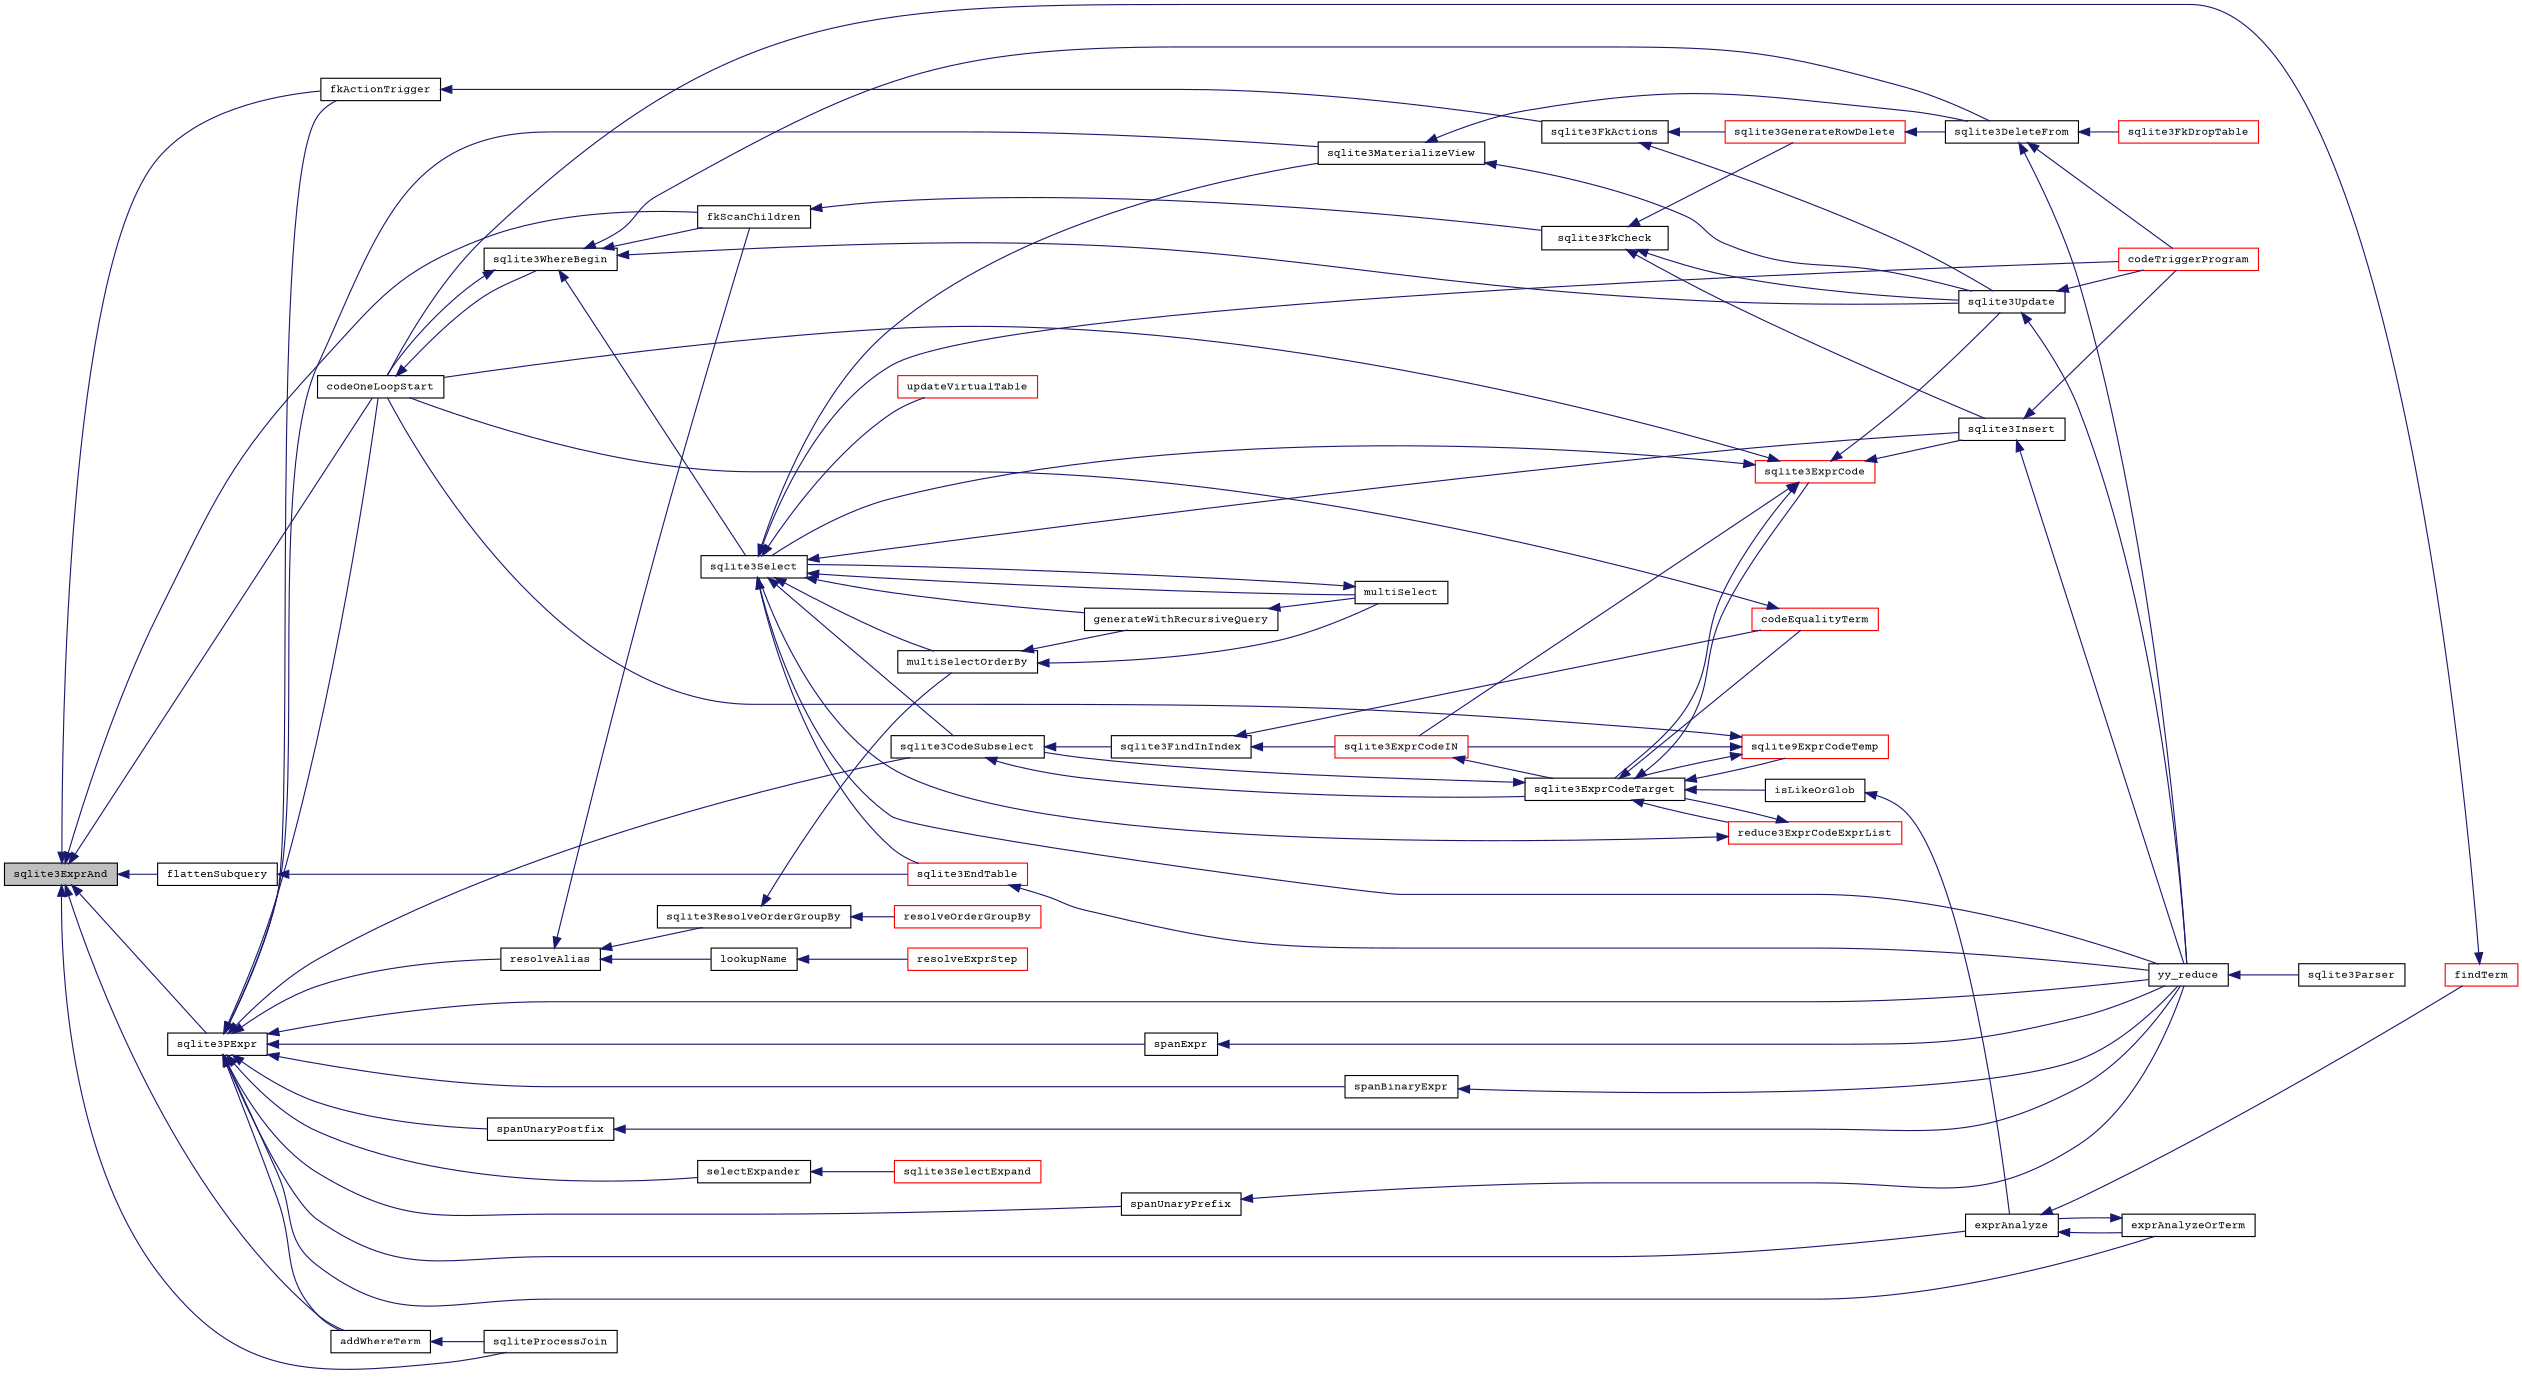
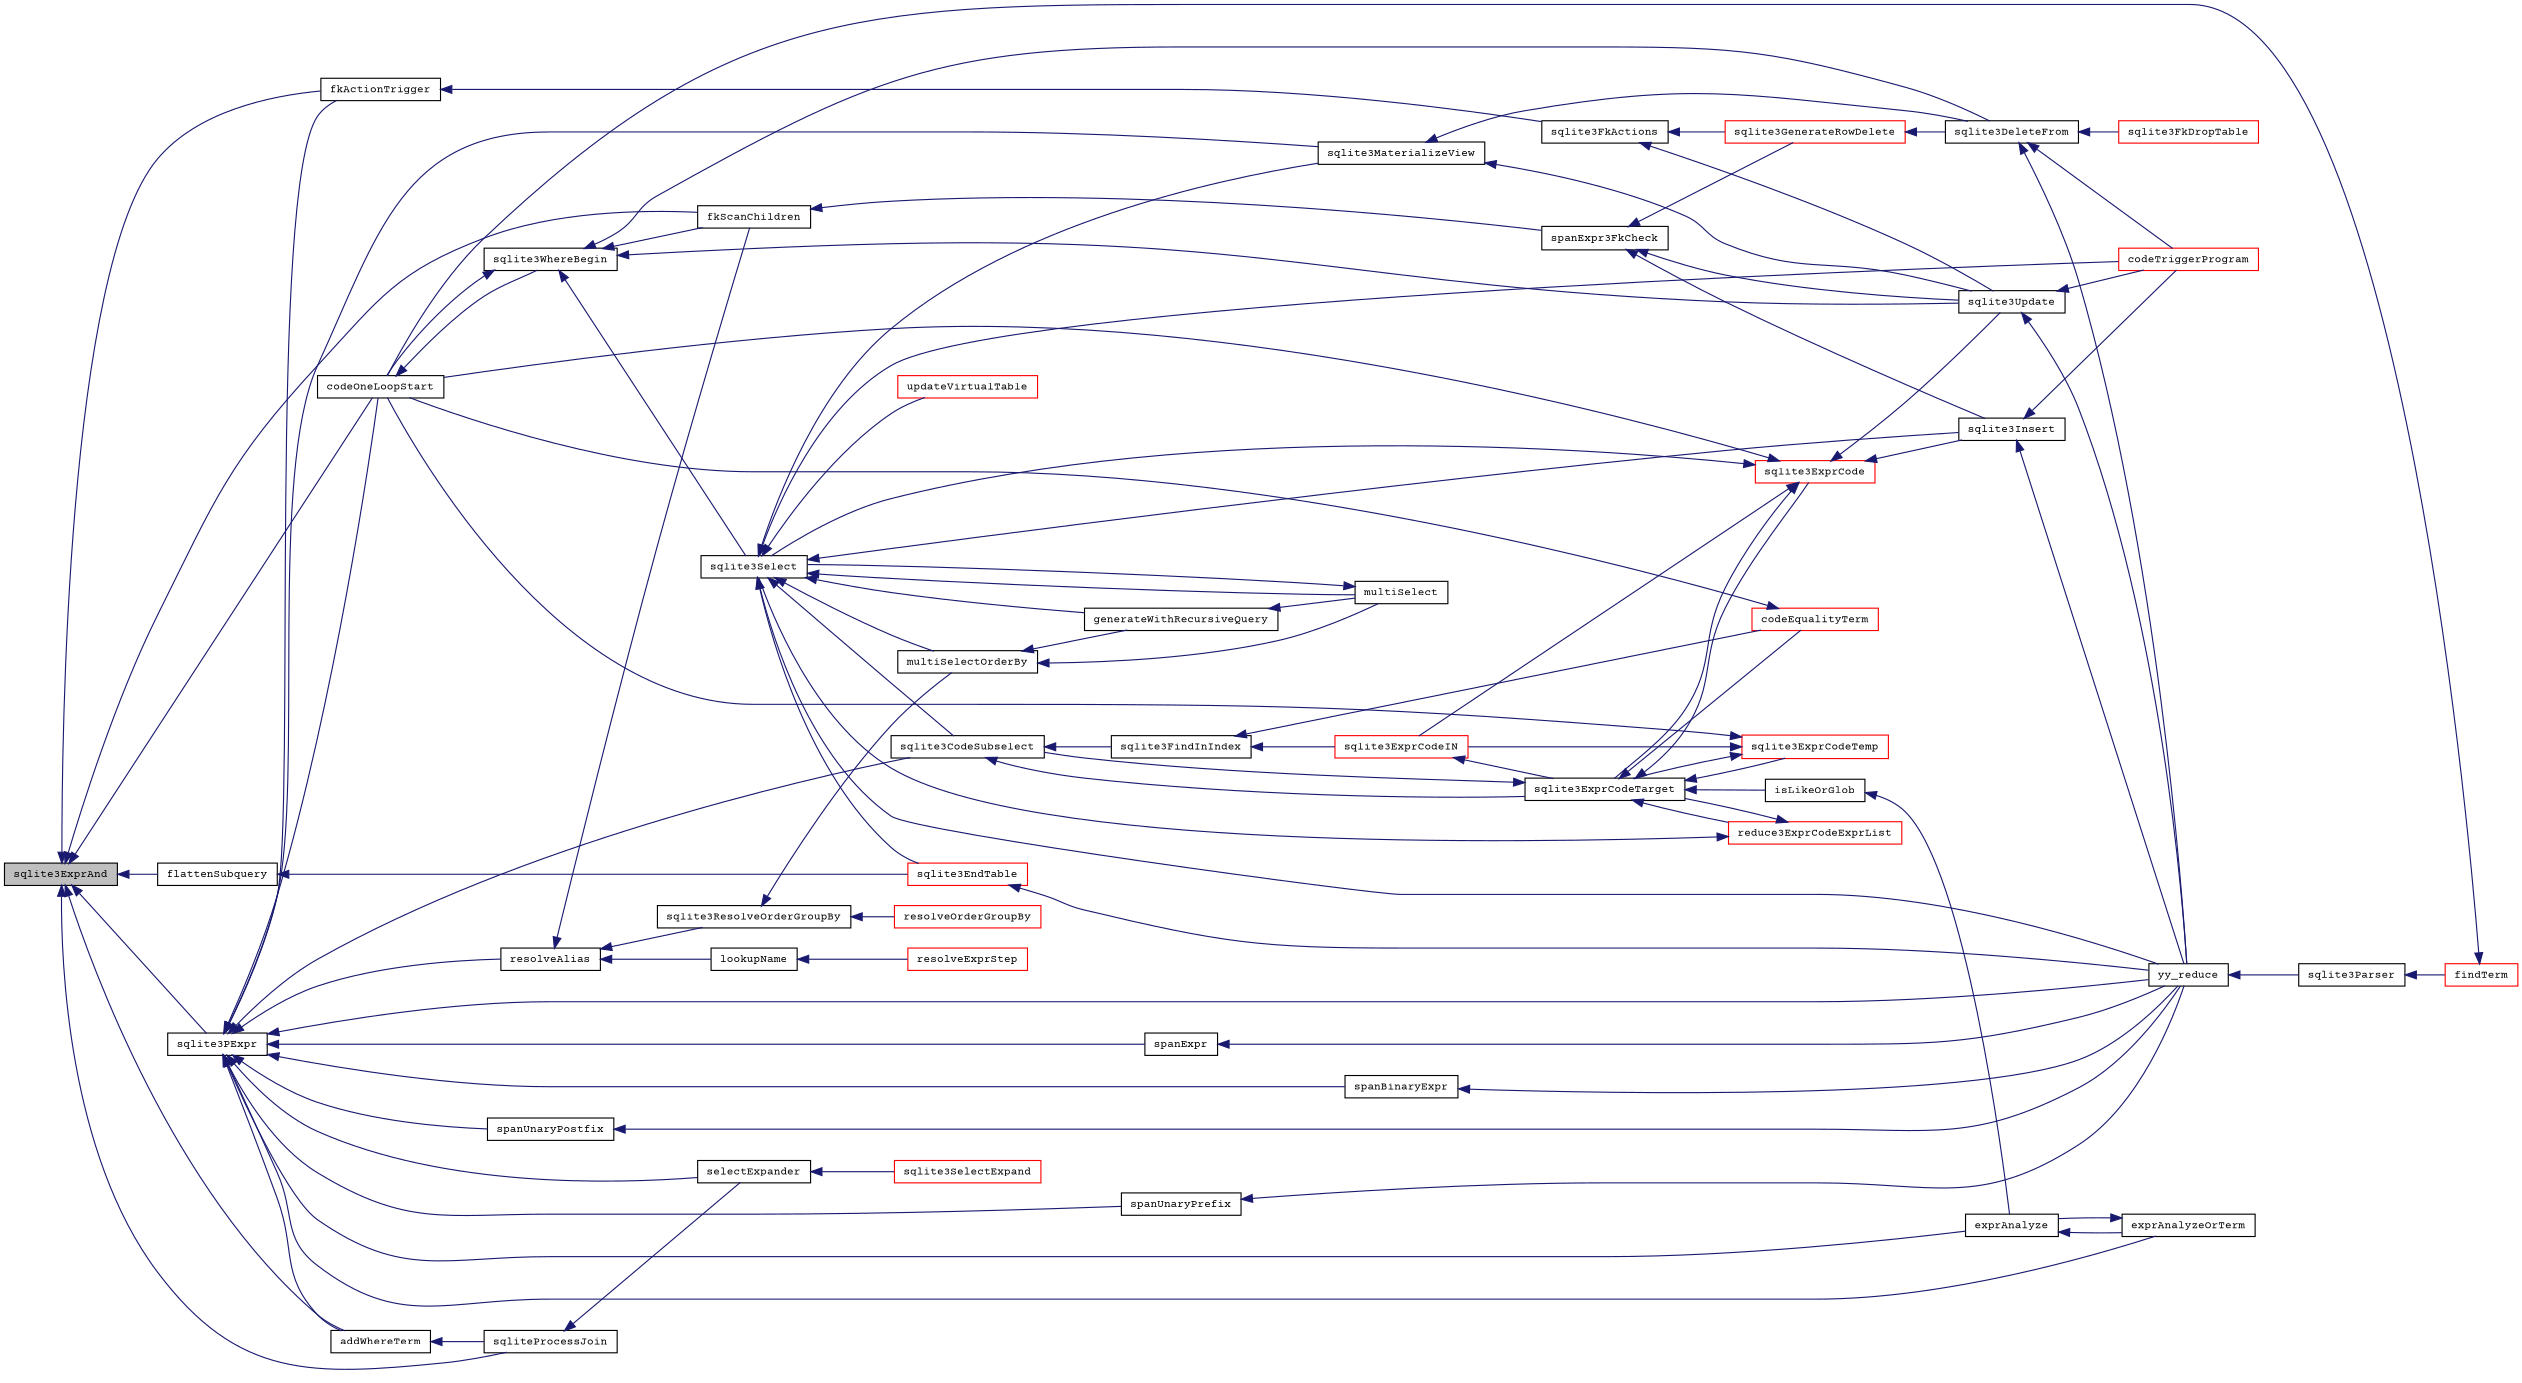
node "sqlite3FkCheck": label "sqlite3FkCheck" -> "spanExpr3FkCheck"
node "sqlite9ExprCodeTemp": label "sqlite9ExprCodeTemp" -> "sqlite3ExprCodeTemp"
edge "findTerm" -> "exprAnalyze": now "findTerm" -> "sqlite3Parser"
edge "selectExpander" -> "sqliteProcessJoin": added
